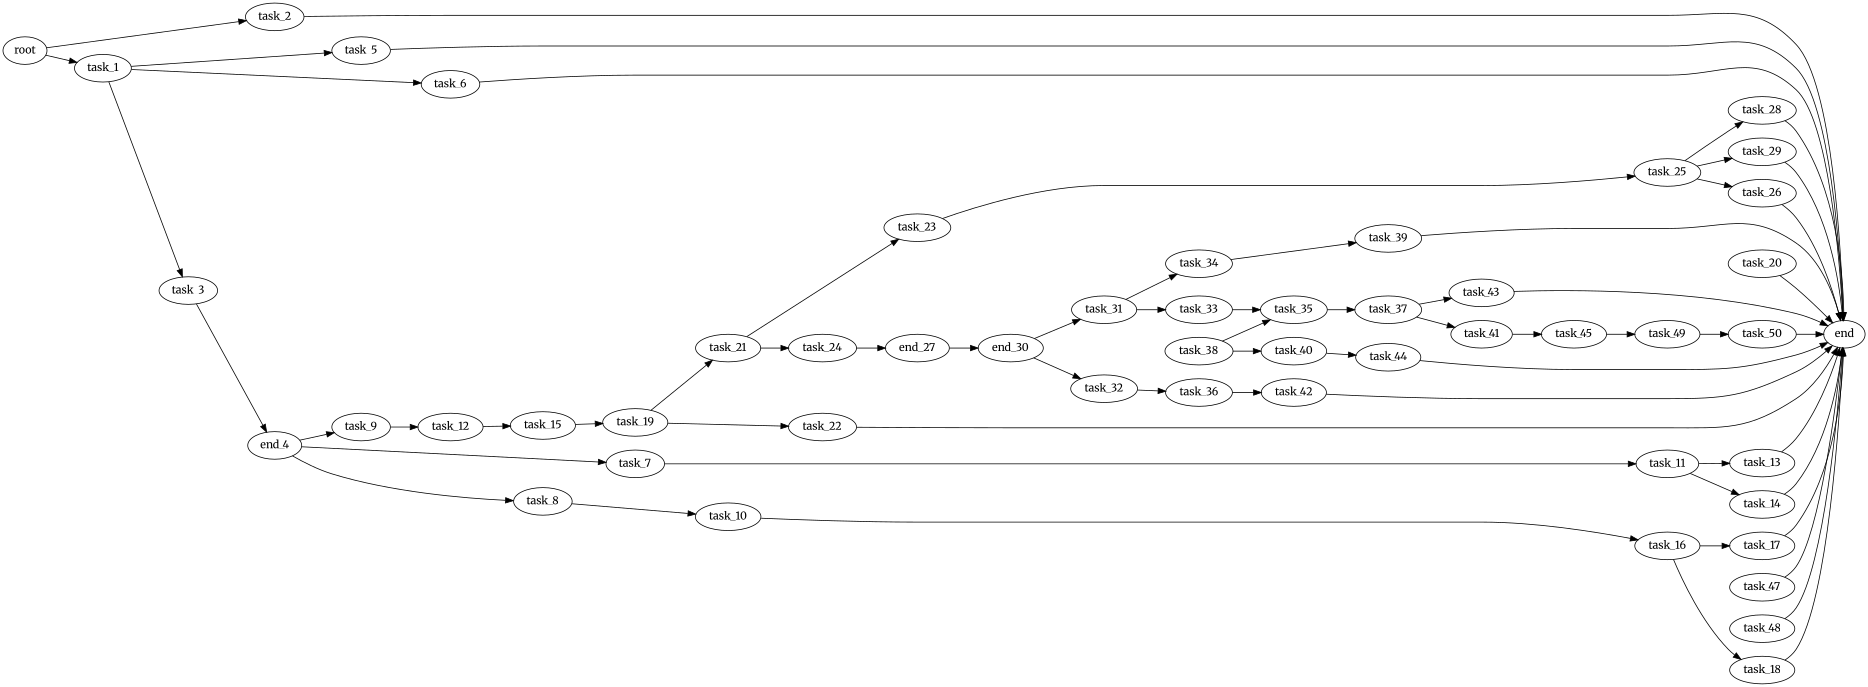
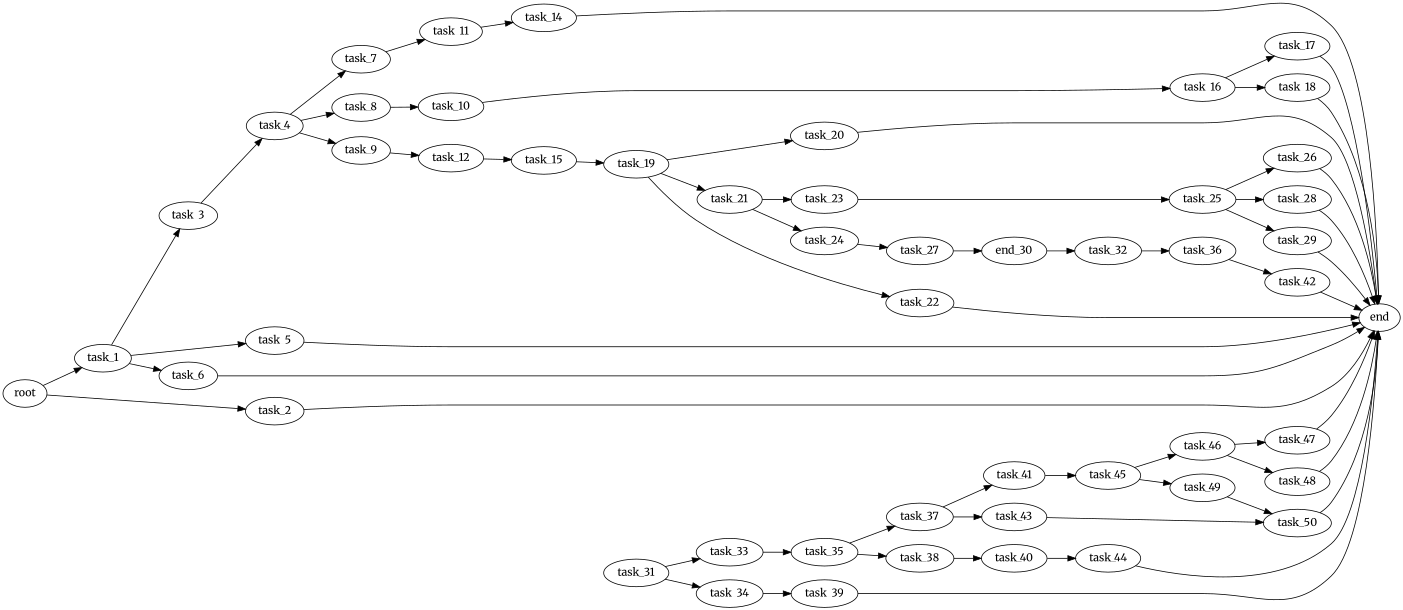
edge "task_19" -> "task_20": added
edge "task_43" -> "end": now "task_43" -> "task_50"
edge "end_30" -> "task_31": removed
edge "task_38" -> "task_35": reversed
node "end_27": label "end_27" -> "task_27"
node "end_4": label "end_4" -> "task_4"
node "task_46": added
node "task_13": removed
